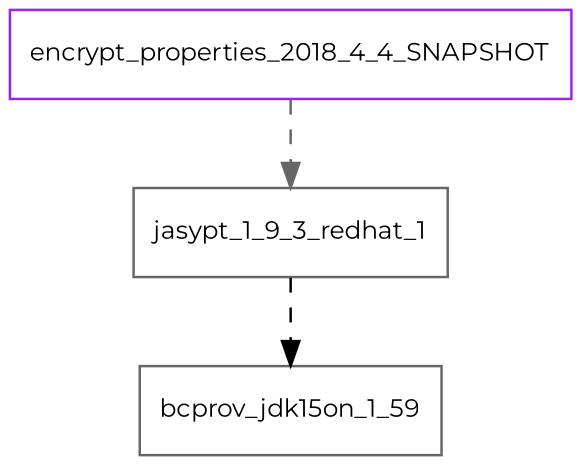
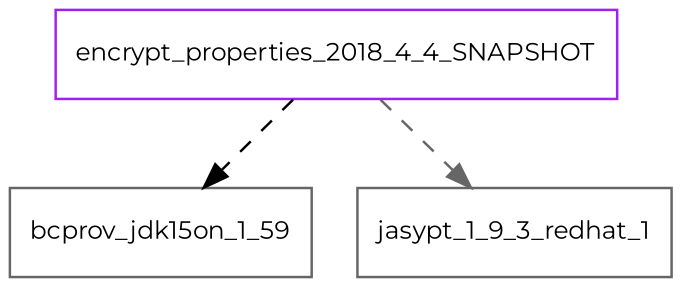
edge "jasypt_1_9_3_redhat_1" -> "bcprov_jdk15on_1_59": now "encrypt_properties_2018_4_4_SNAPSHOT" -> "bcprov_jdk15on_1_59"
